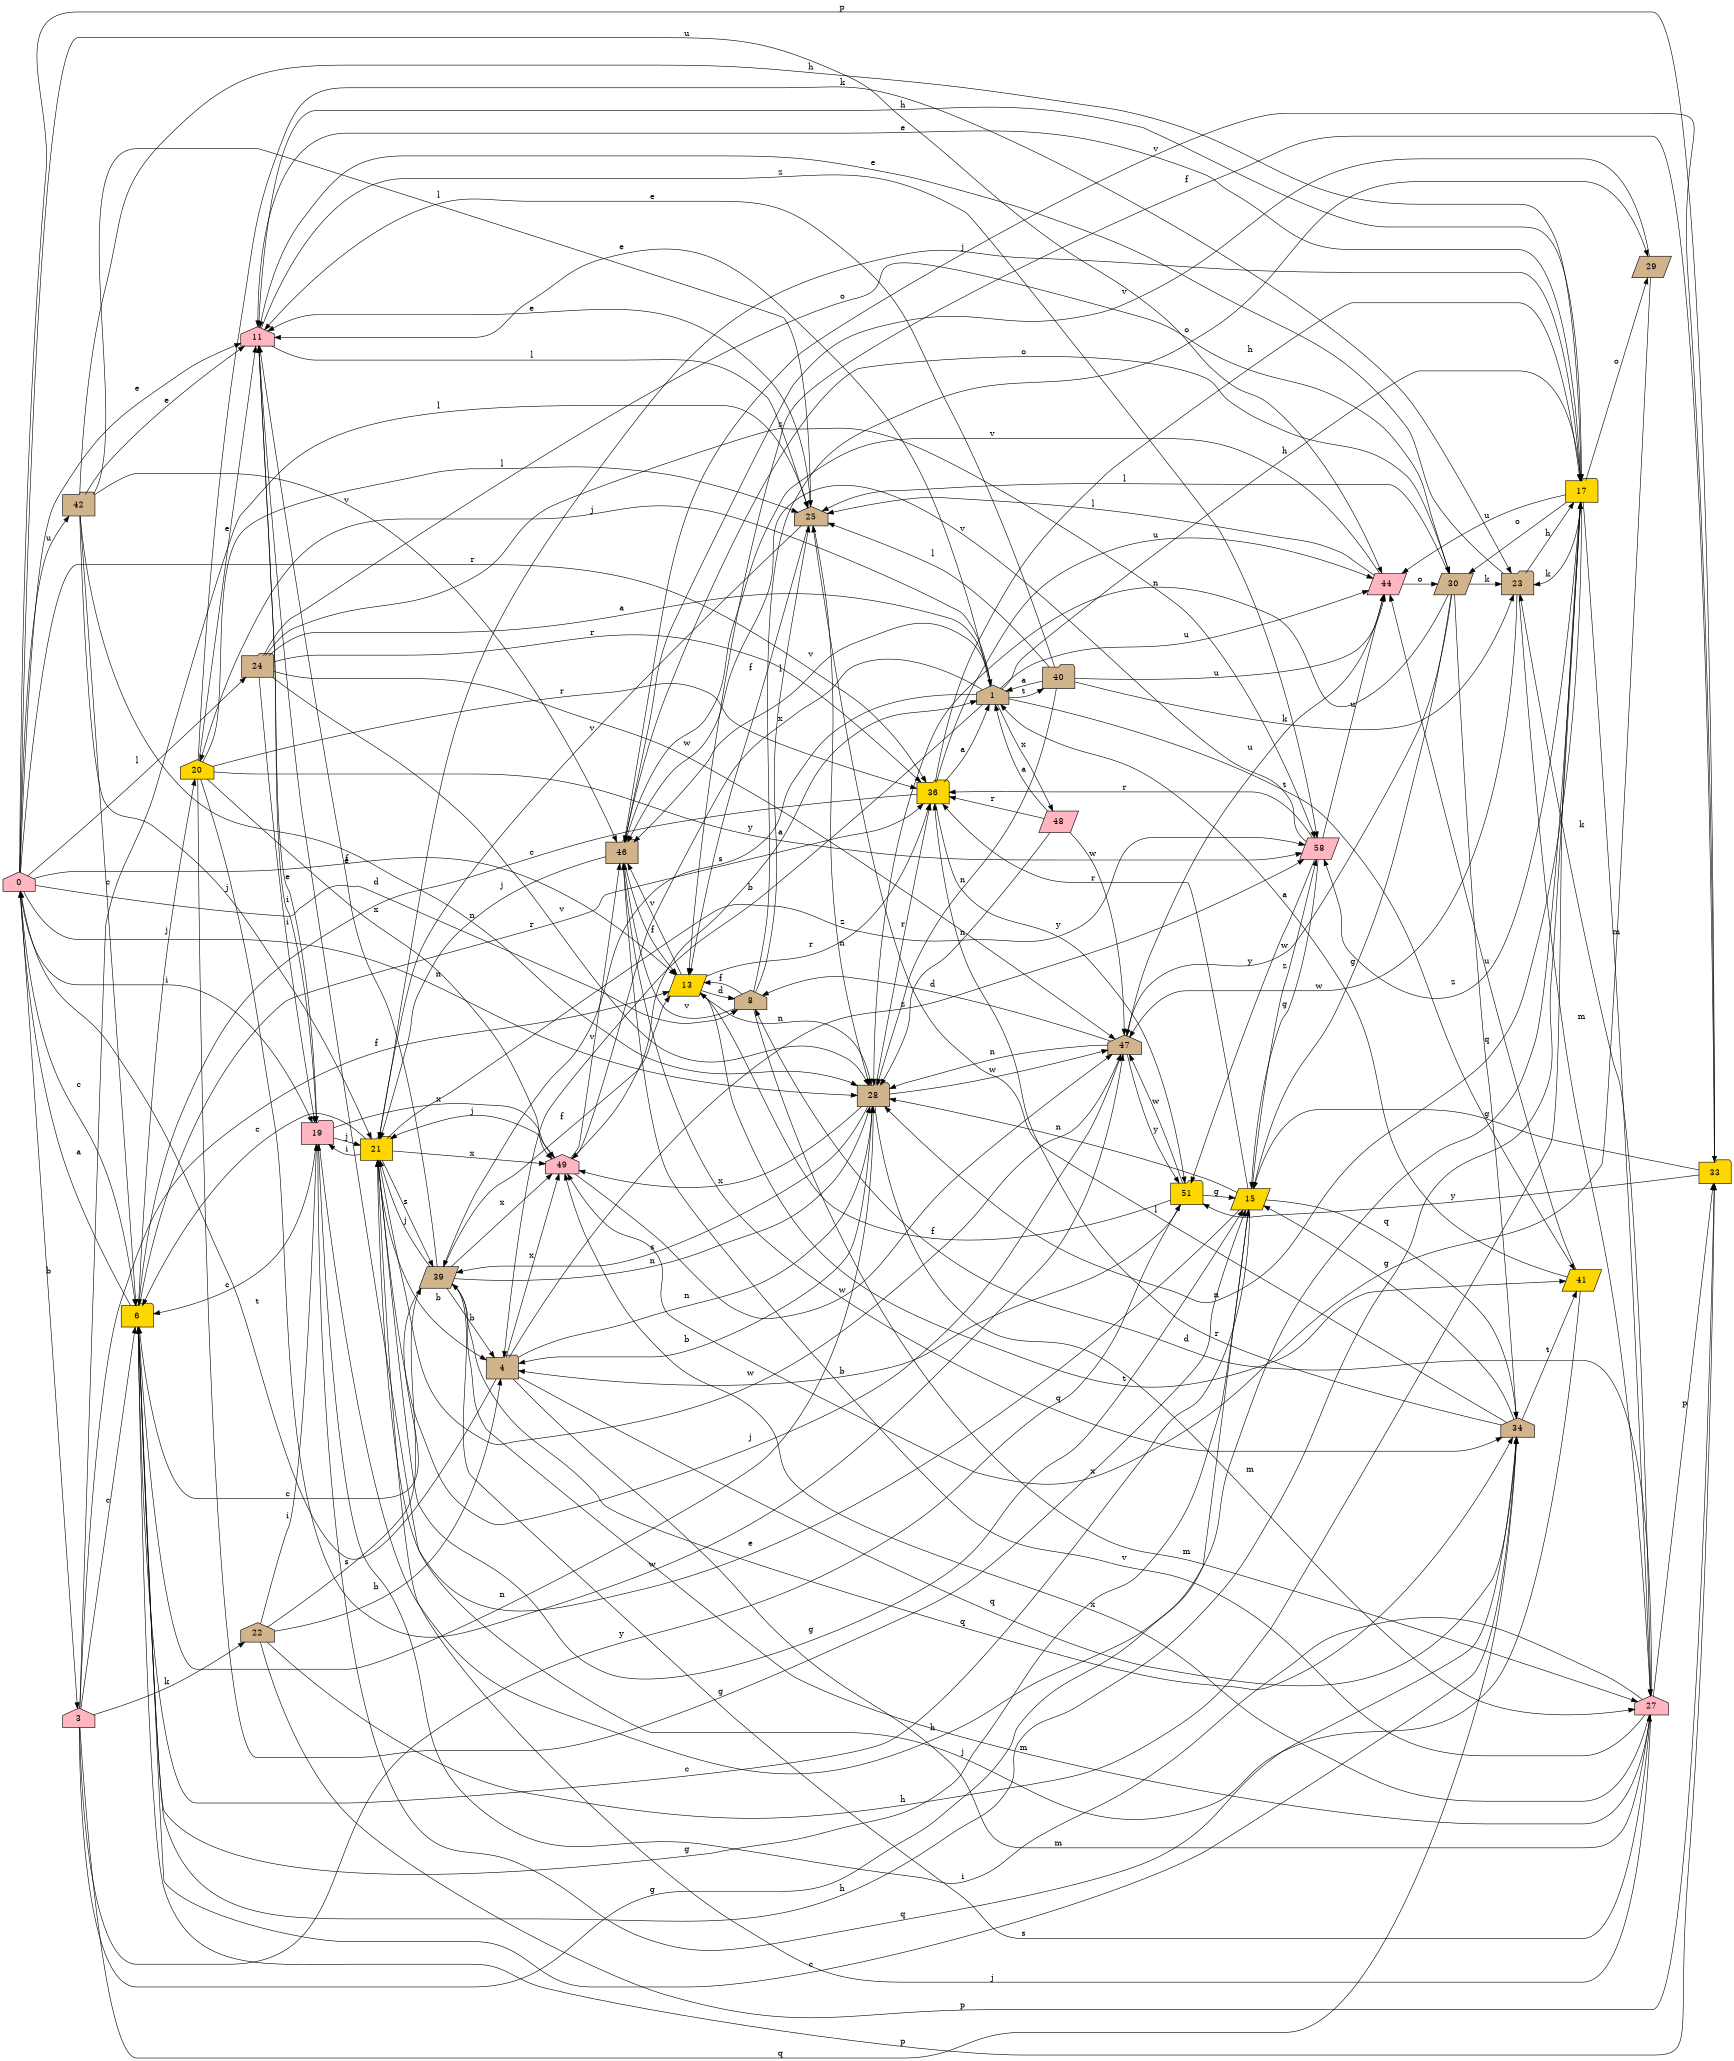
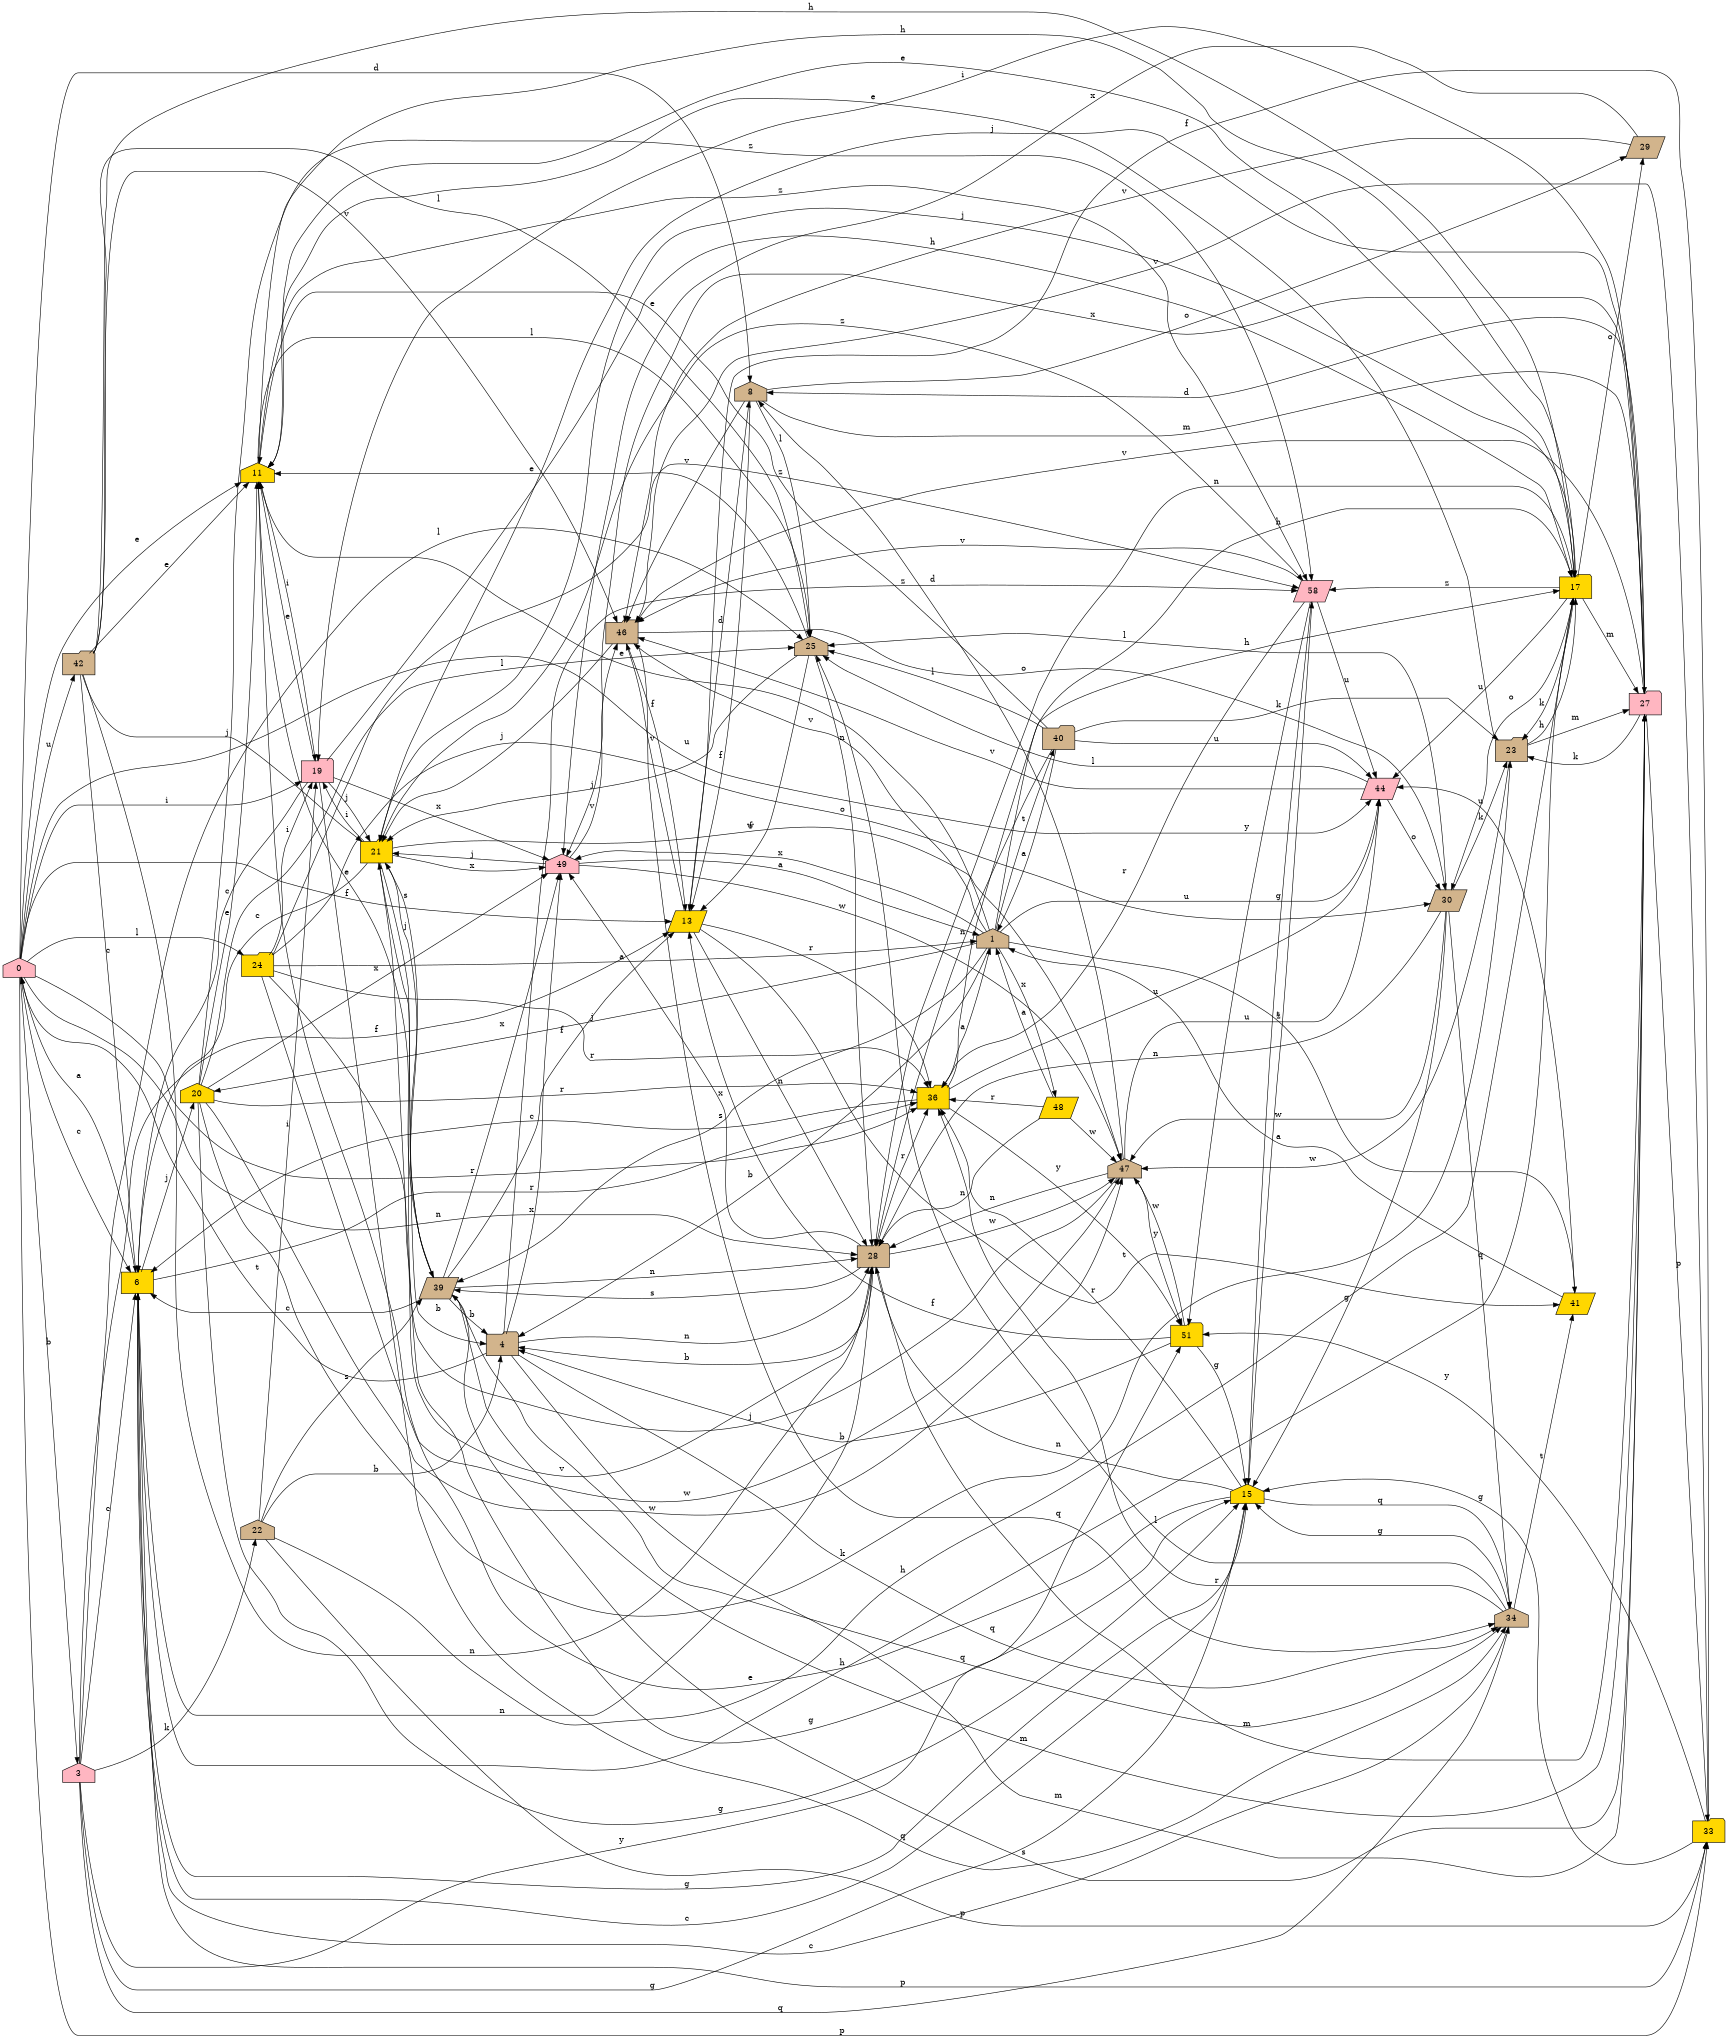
node "11": fillcolor lightpink -> gold
node "24": fillcolor tan -> gold
edge "25" -> "21": label "v" -> "j"
node "48": fillcolor lightpink -> gold
edge "20" -> "58": label "y" -> "z"
node "15": shape parallelogram -> house
node "27": shape house -> folder
edge "41" -> "21": removed, label "j"
